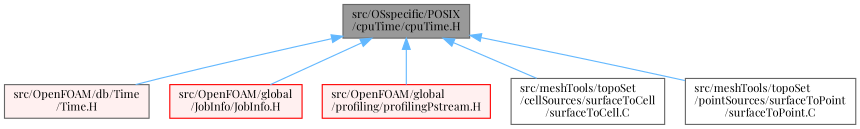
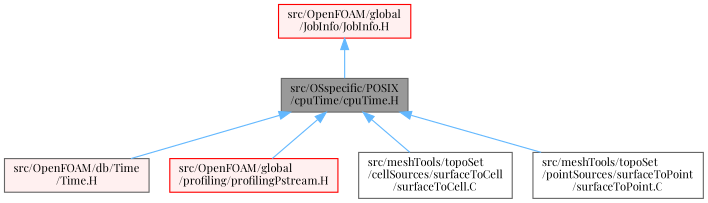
edge "src/OpenFOAM/global /JobInfo/JobInfo.H" -> "src/OSspecific/POSIX /cpuTime/cpuTime.H": reversed
